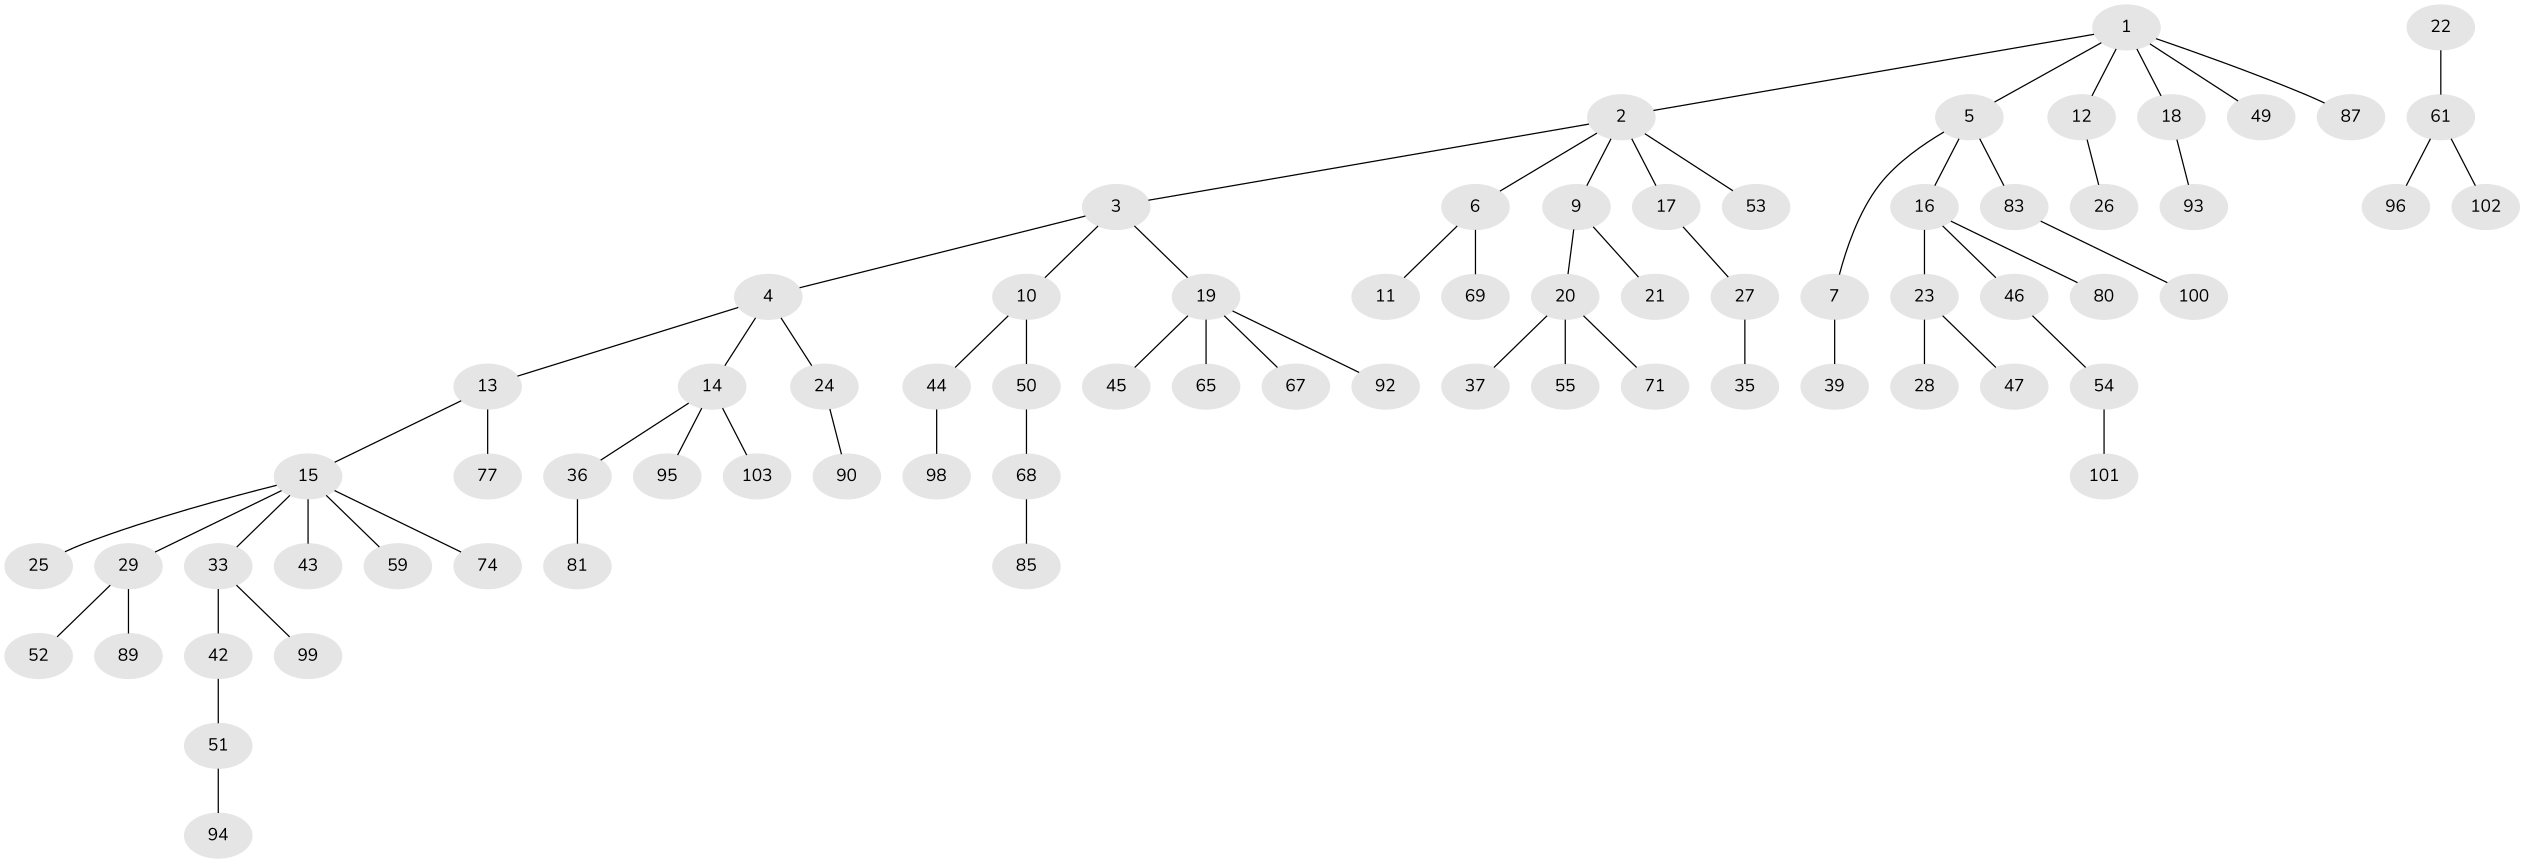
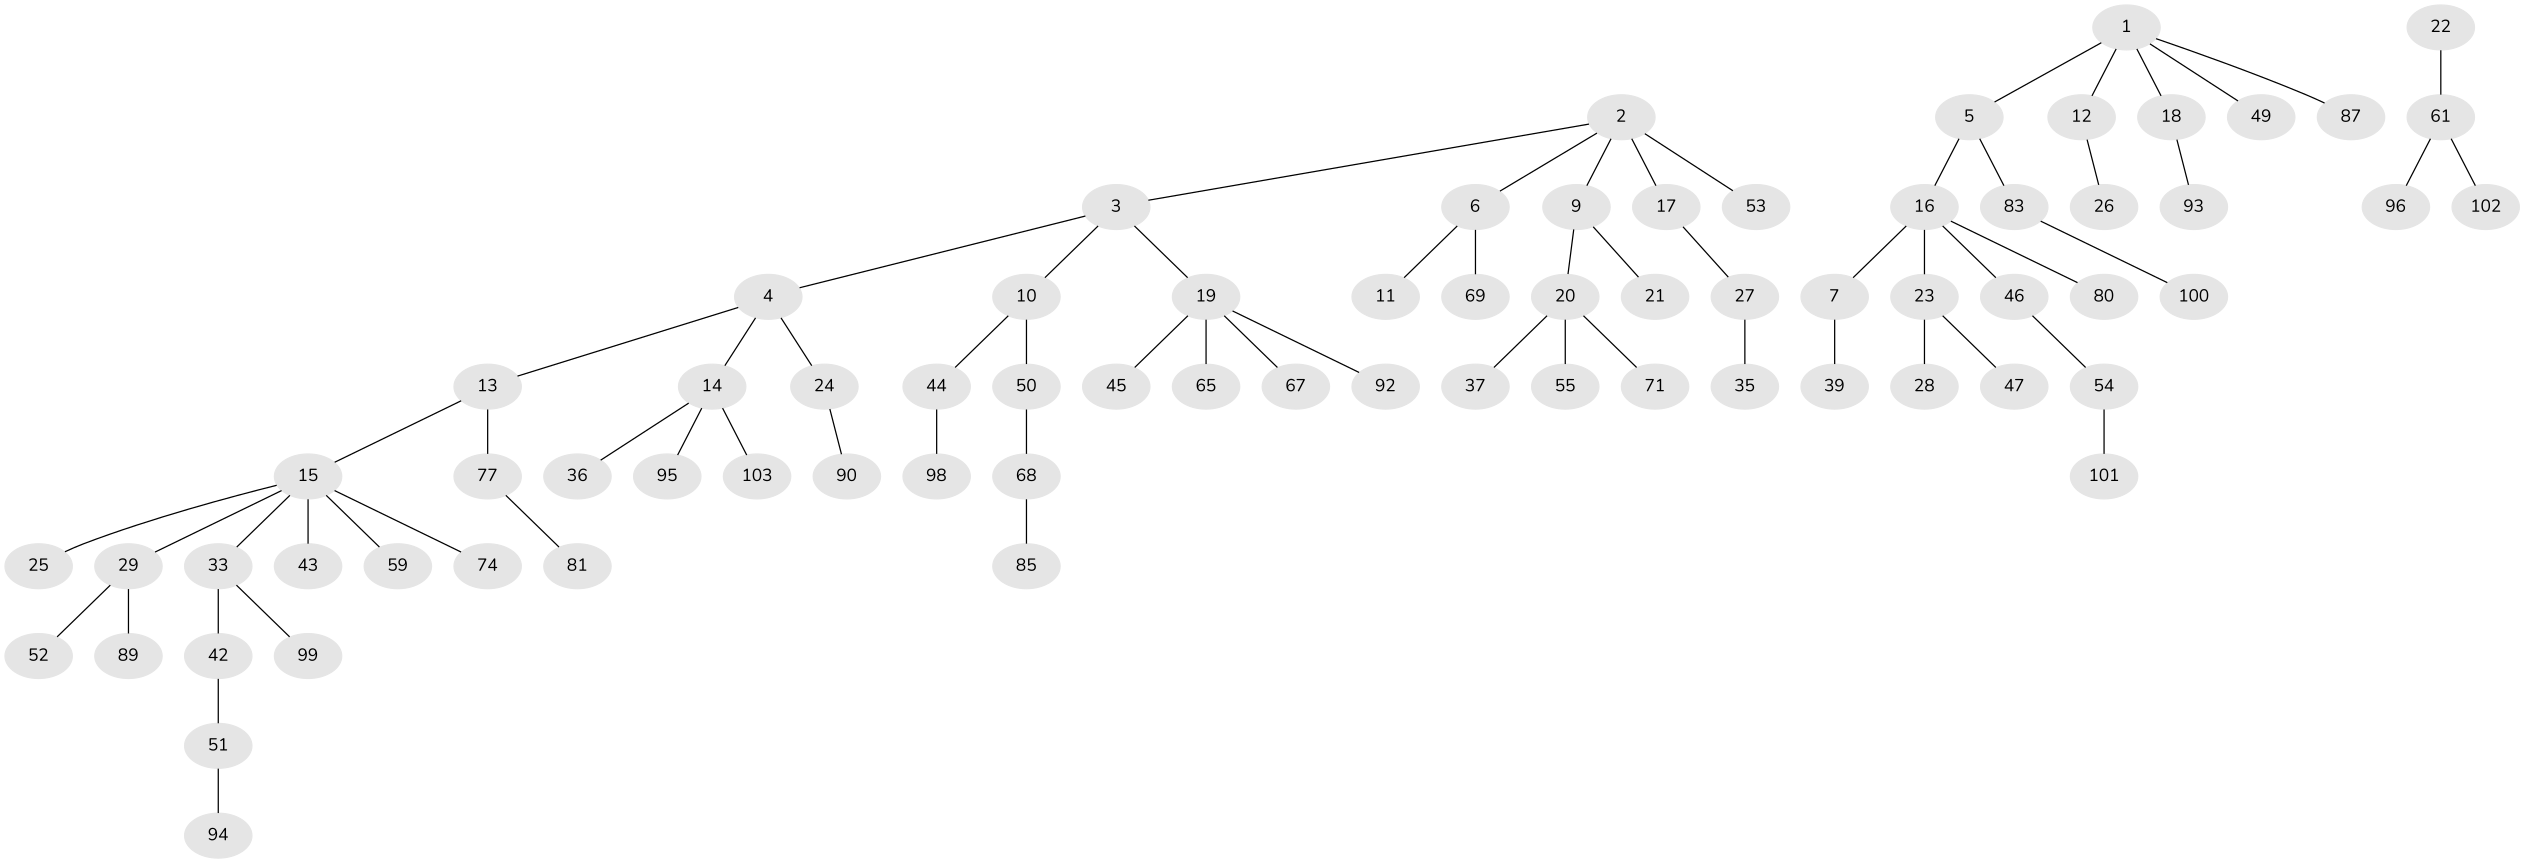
edge "1" -- "2": removed
edge "5" -- "7": now "16" -- "7"
edge "36" -- "81": now "77" -- "81"
